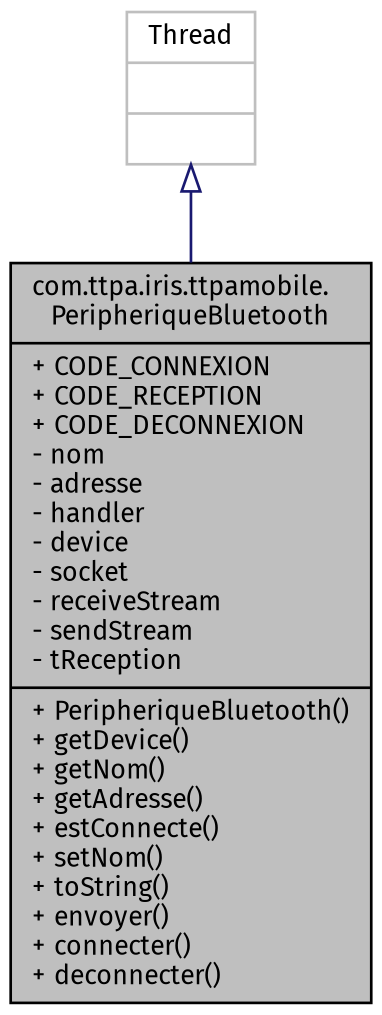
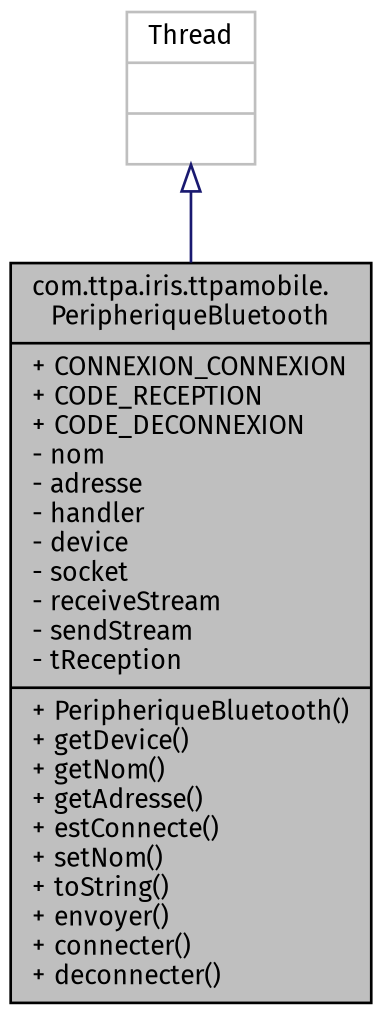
node "com.ttpa.iris.ttpamobile.": text "+ CODE_CONNEXION" -> "+ CONNEXION_CONNEXION"
